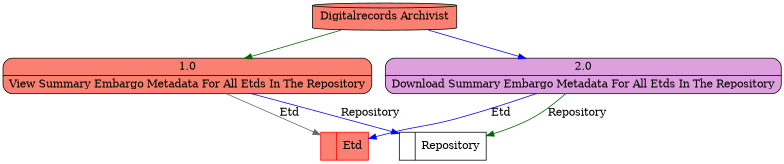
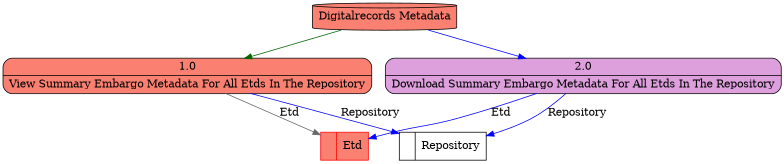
node "Digitalrecords Archivist": label "Digitalrecords Archivist" -> "Digitalrecords Metadata"
edge "2.0" -> "Repository": color darkgreen -> blue
